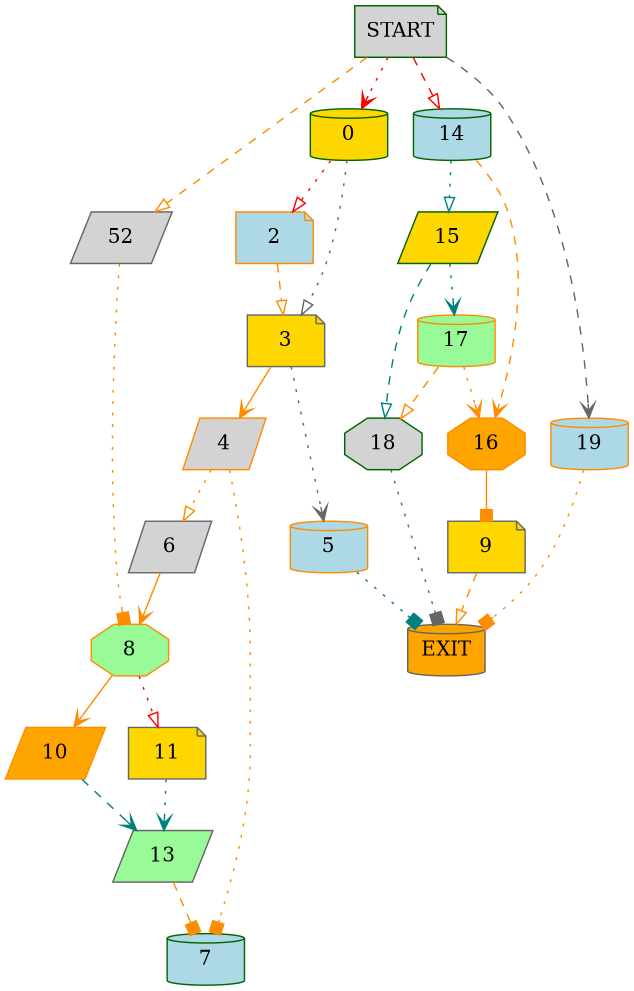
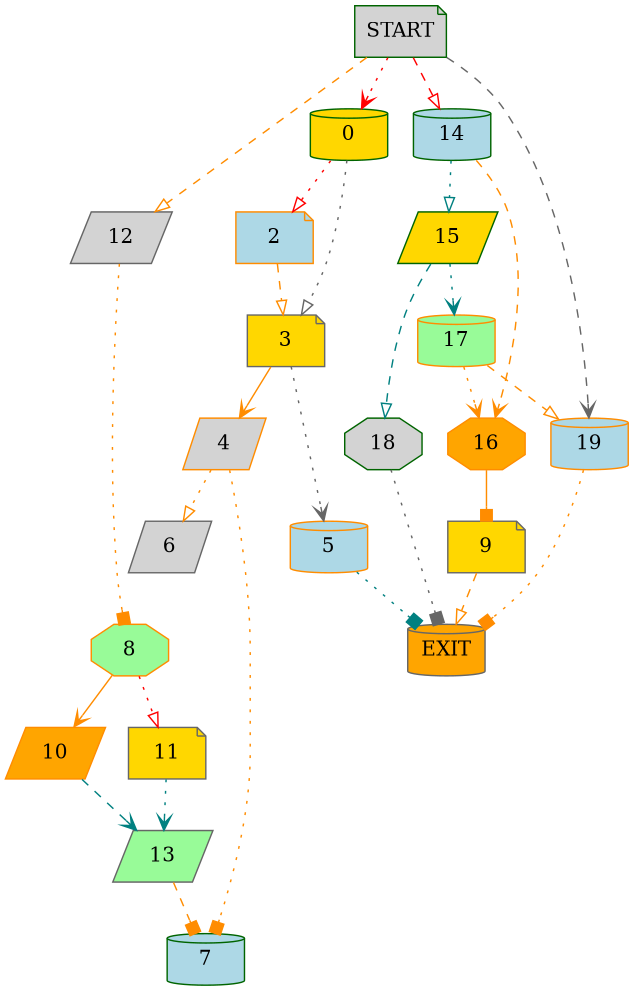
node "52": label "52" -> "12"
edge "17" -> "18": now "17" -> "19"
edge "6" -> "8": removed
